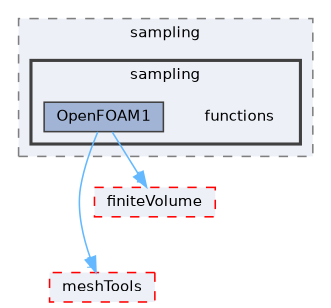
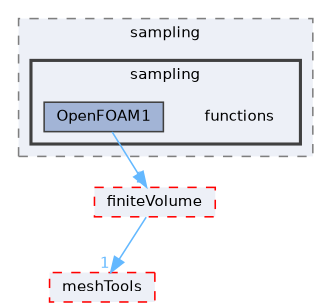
edge "OpenFOAM1" -> "meshTools": now "finiteVolume" -> "meshTools"
